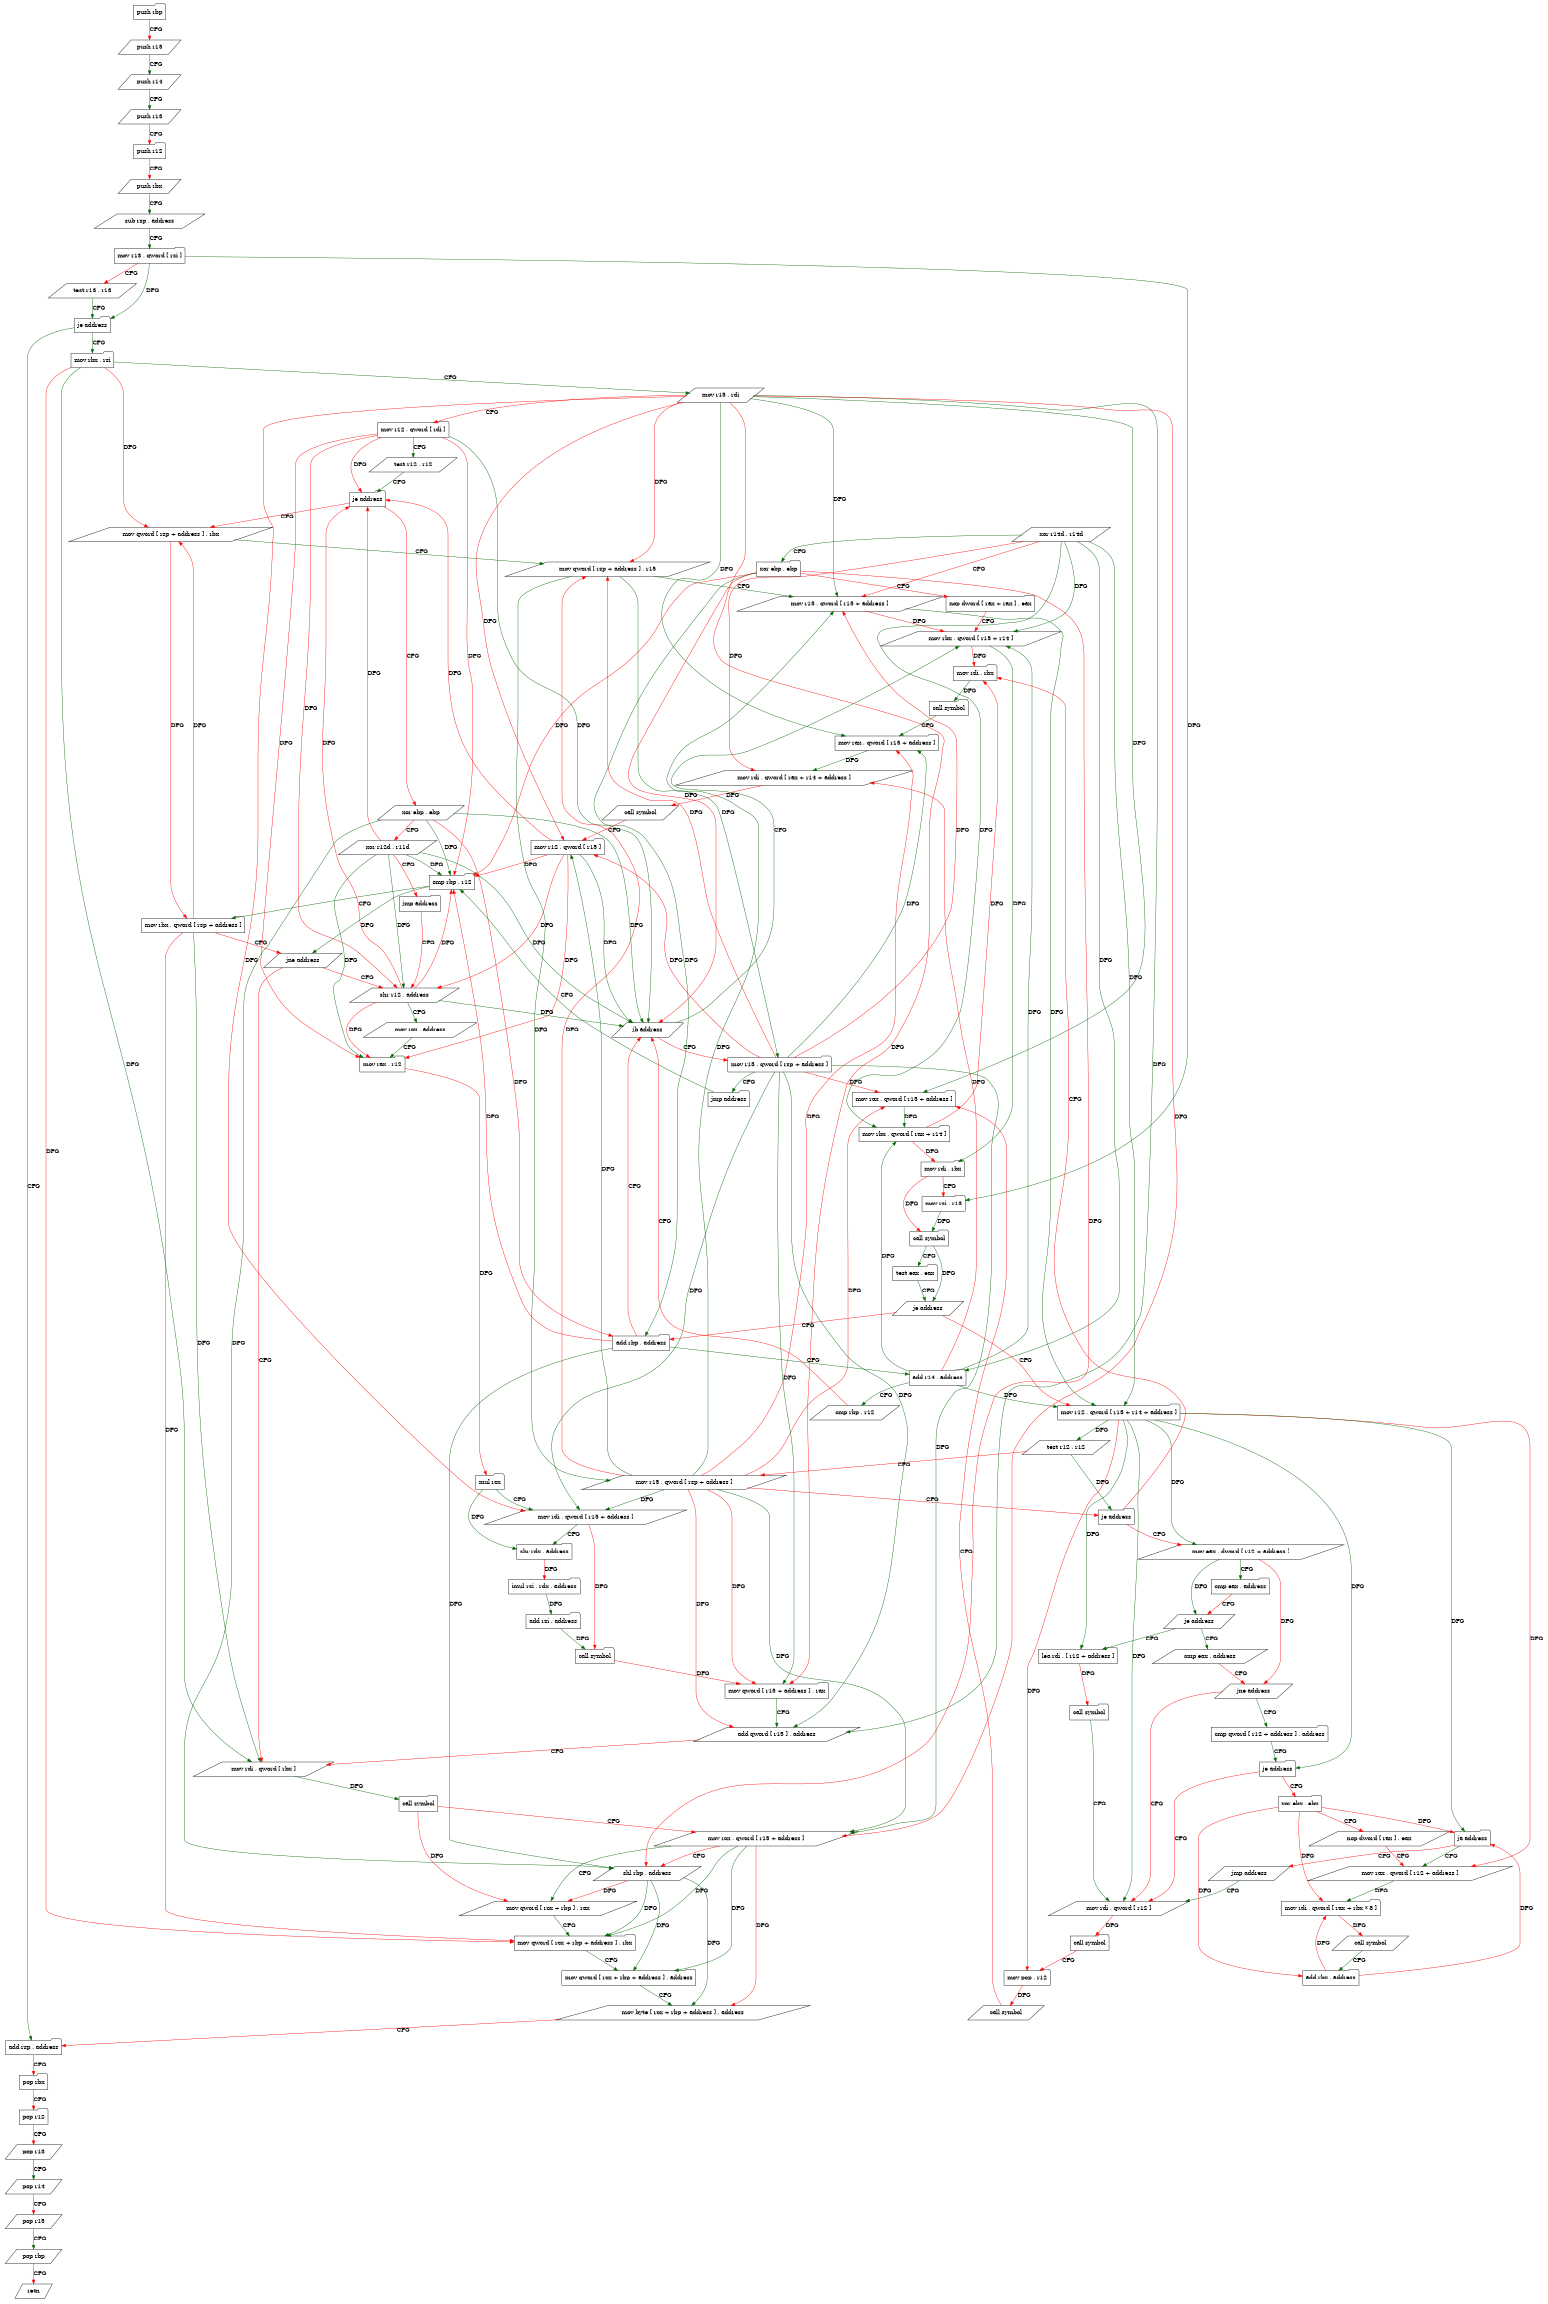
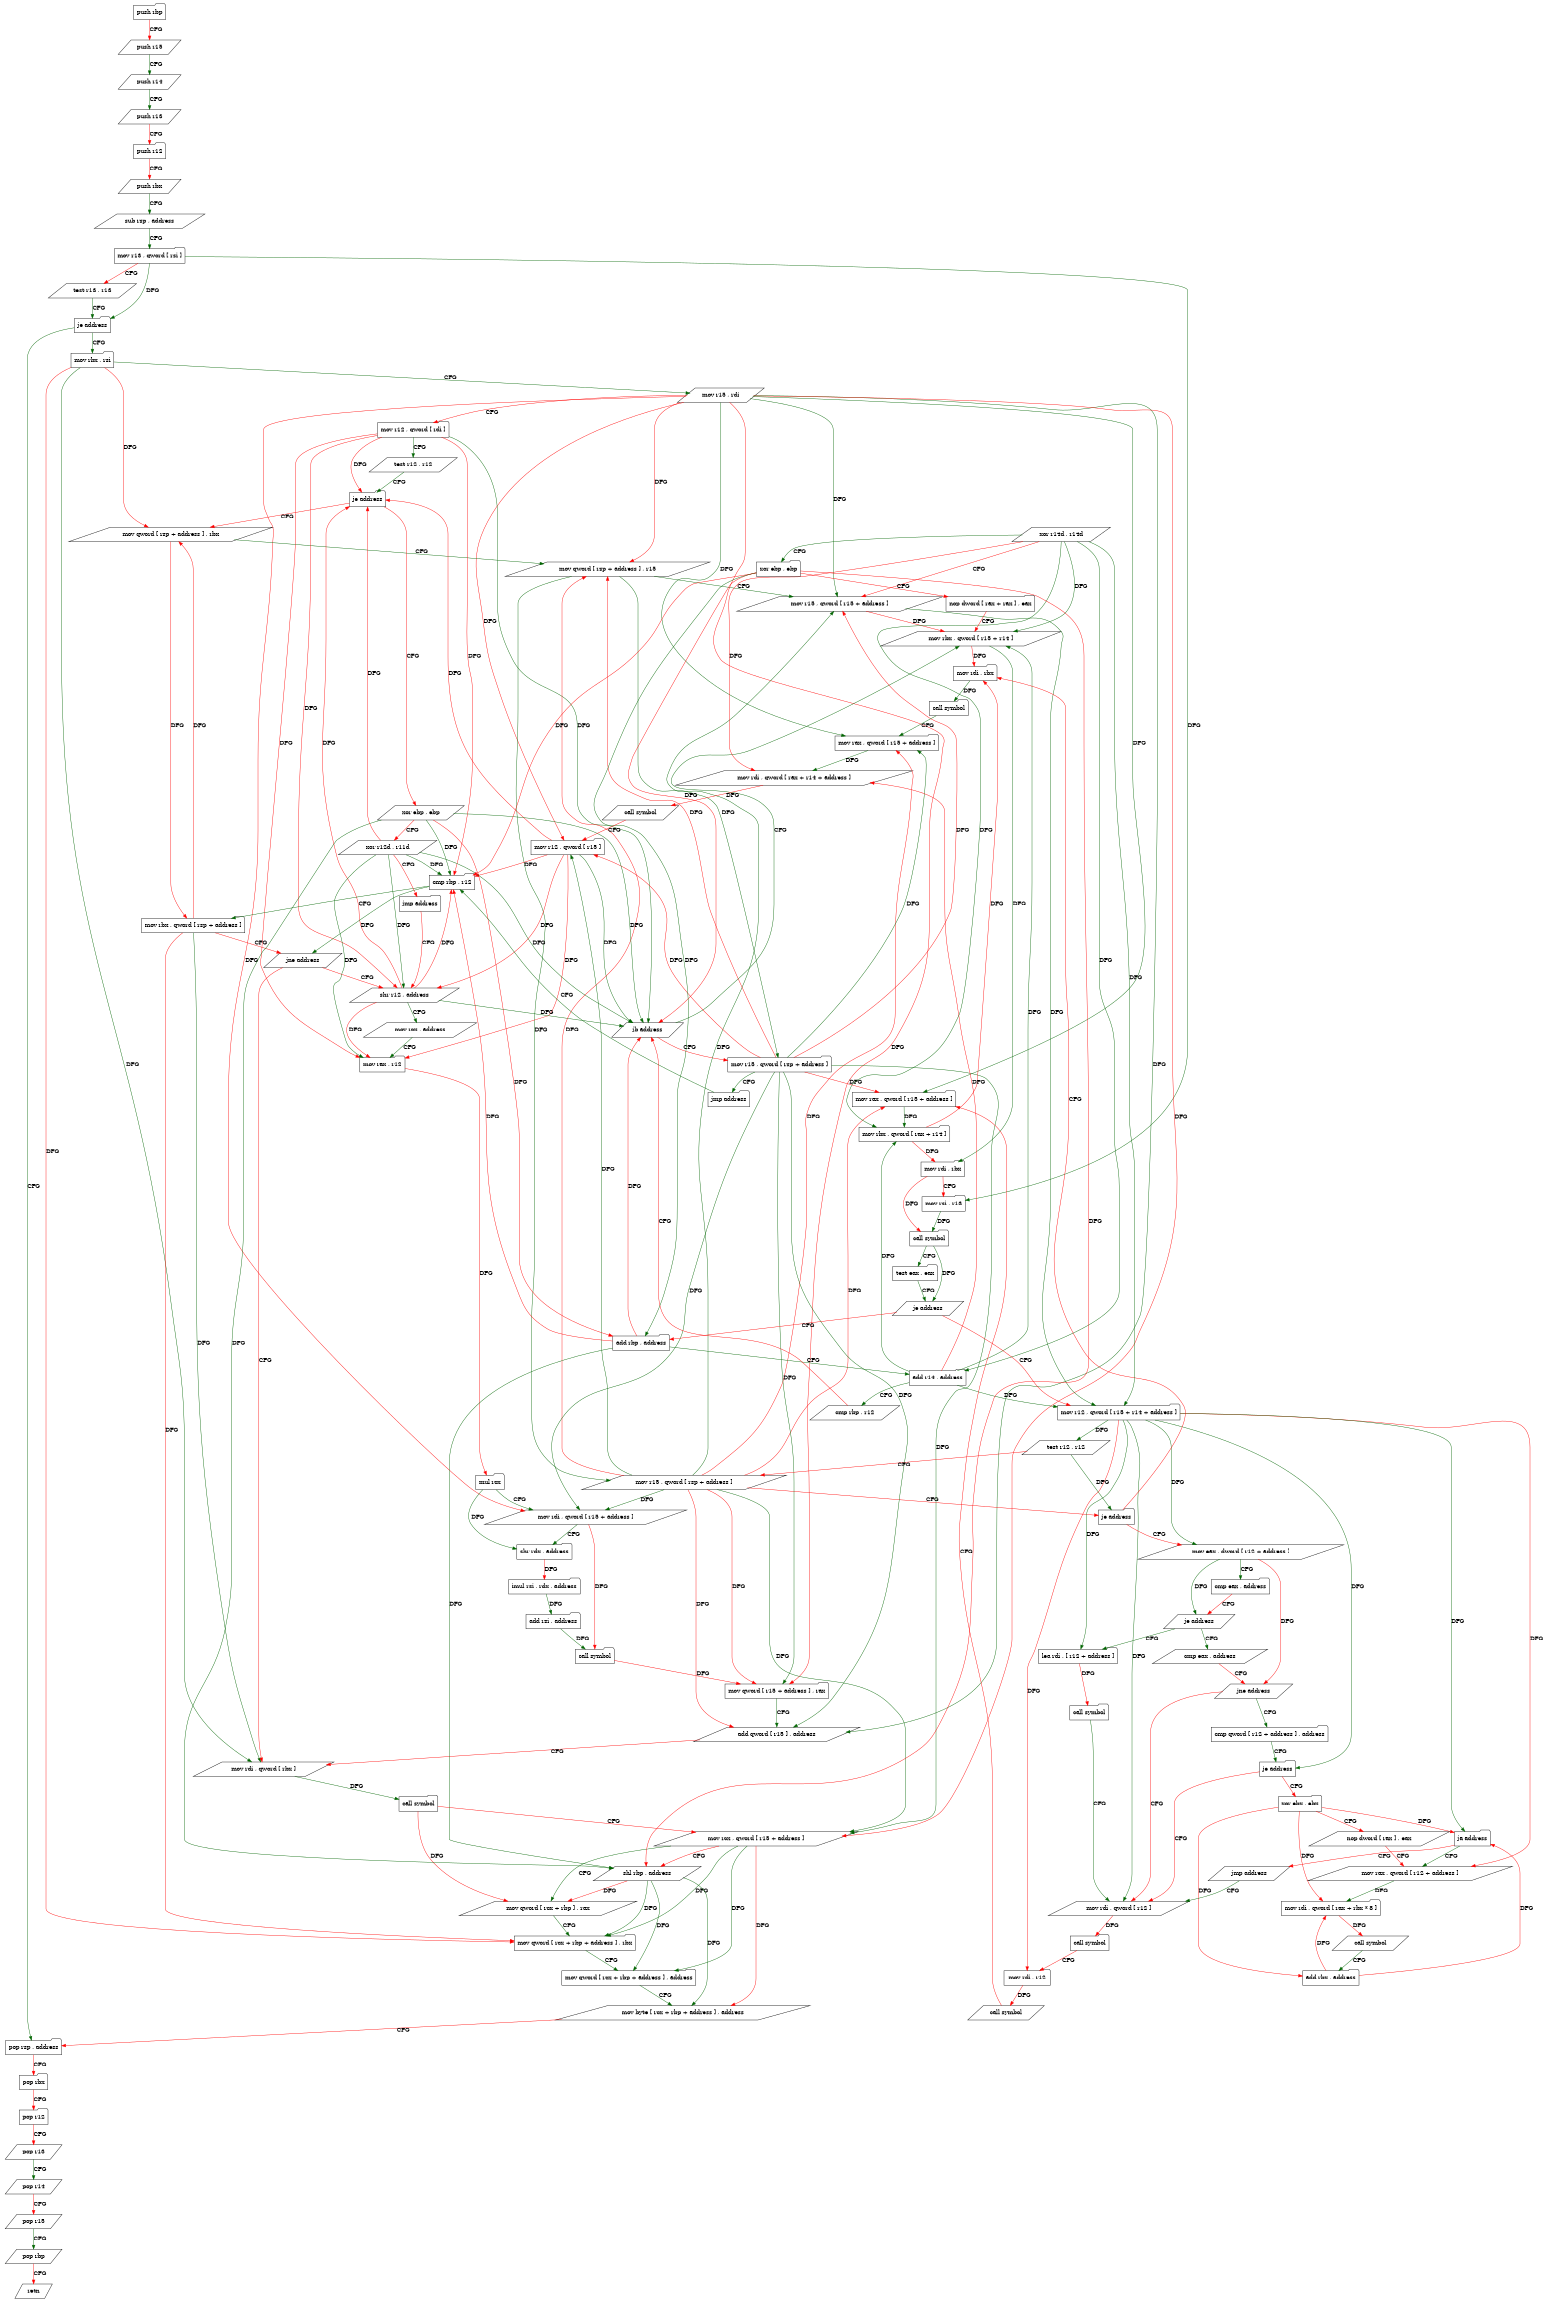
edge "add rbp , address" -> "jb address": label "CFG" -> "DFG"
node "mov pop , r12": label "mov pop , r12" -> "mov rdi , r12"
node "add rsp , address": label "add rsp , address" -> "pop rsp , address"
